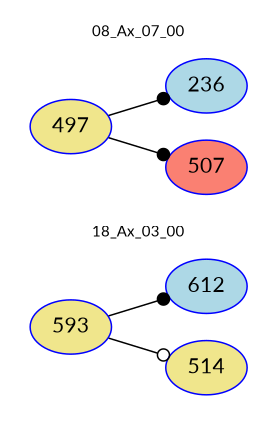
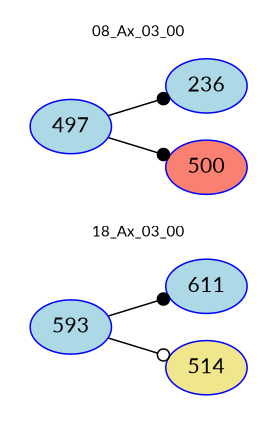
cluster "08_Ax_07_00": label "08_Ax_07_00" -> "08_Ax_03_00"
node "497": fillcolor khaki -> lightblue
node "507": label "507" -> "500"
node "612": label "612" -> "611"
node "593": fillcolor khaki -> lightblue
